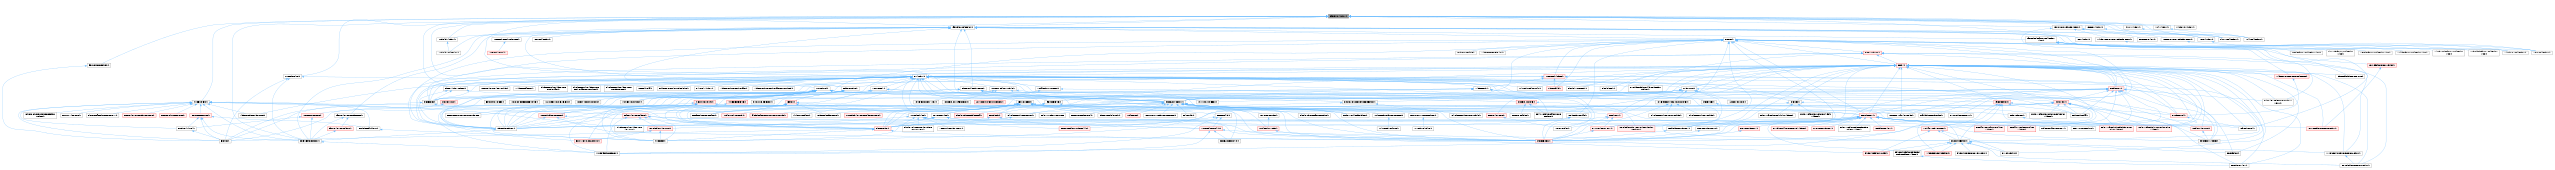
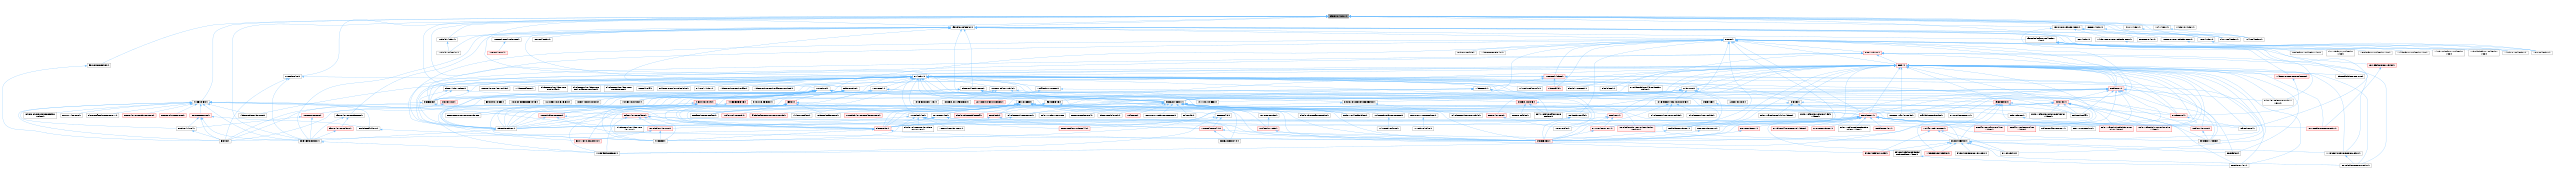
edge "UnrealEdSharedPCH.h" -> "AssetEditorToolkit.h": removed
